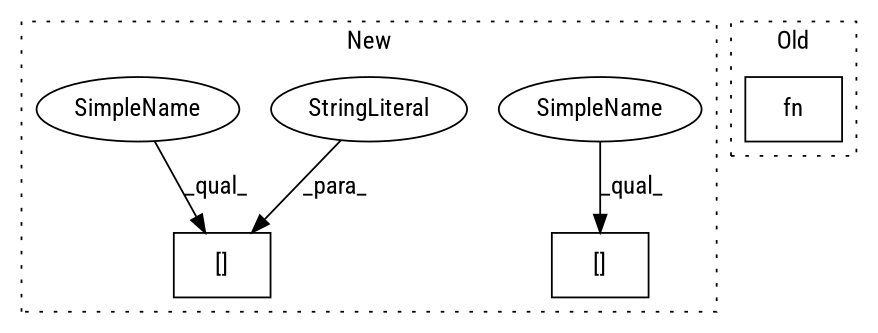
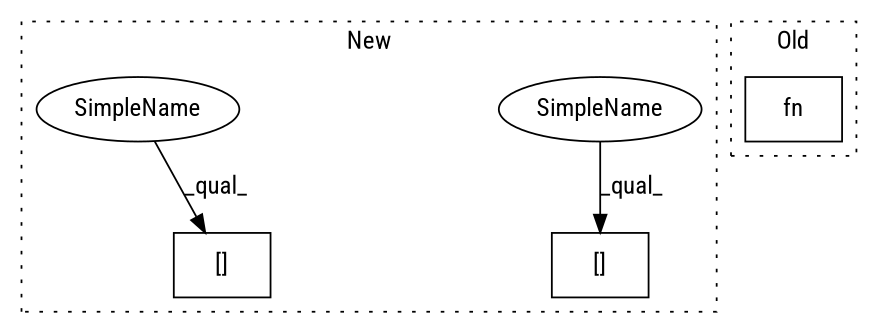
node "StringLiteral": removed
